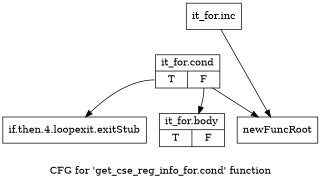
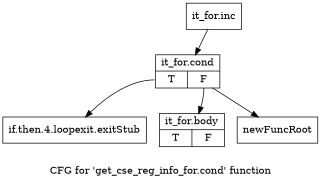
edge "it_for.inc" -> "newFuncRoot": now "it_for.inc" -> "it_for.cond"
